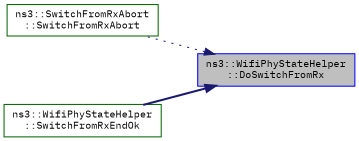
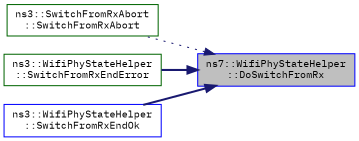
node "ns3::WifiPhyStateHelper ::SwitchFromRxEndError": added
node "ns3::WifiPhyStateHelper ::DoSwitchFromRx": label "ns3::WifiPhyStateHelper ::DoSwitchFromRx" -> "ns7::WifiPhyStateHelper ::DoSwitchFromRx"
node "ns3::WifiPhyStateHelper ::SwitchFromRxEndOk": color darkgreen -> blue
